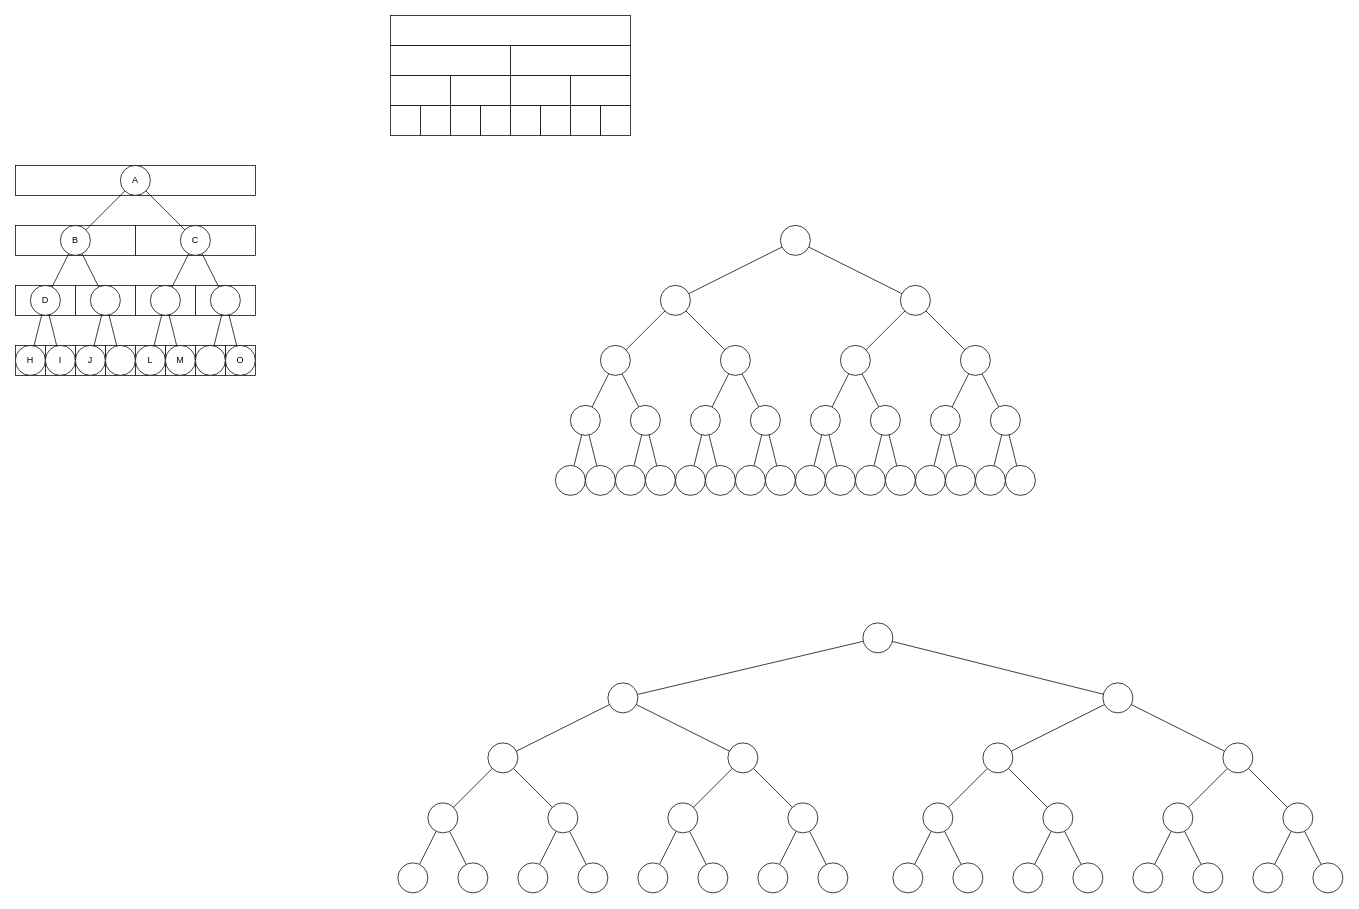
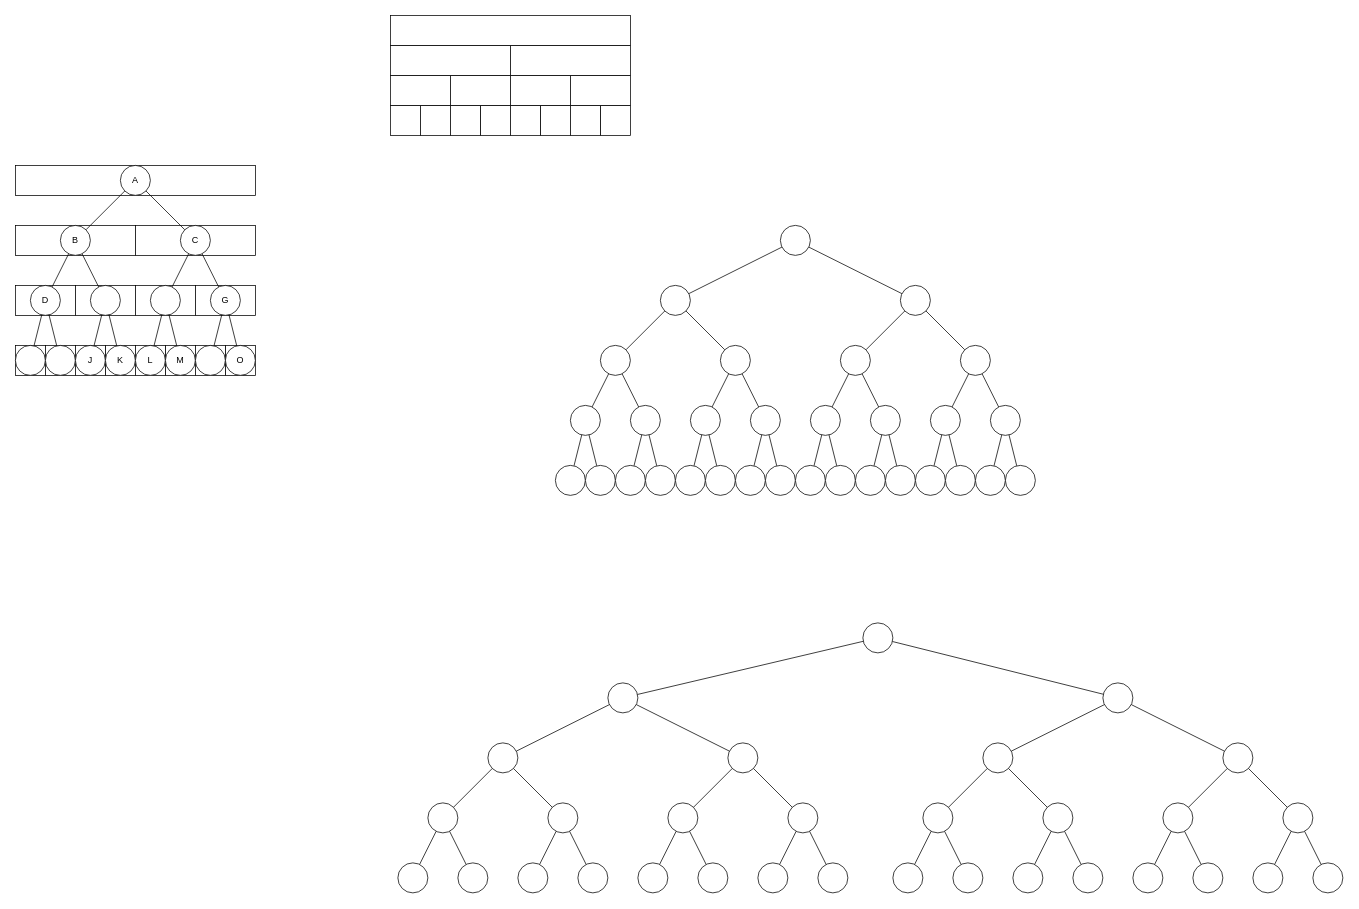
node "G": added
node "H": removed
node "I": removed
node "K": added
